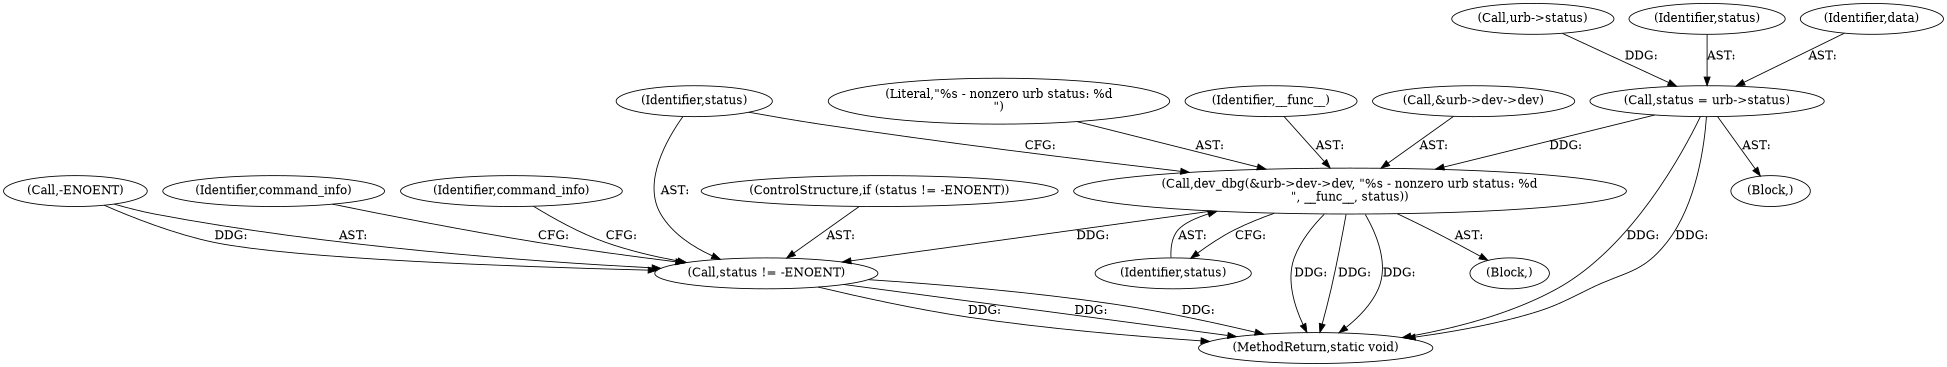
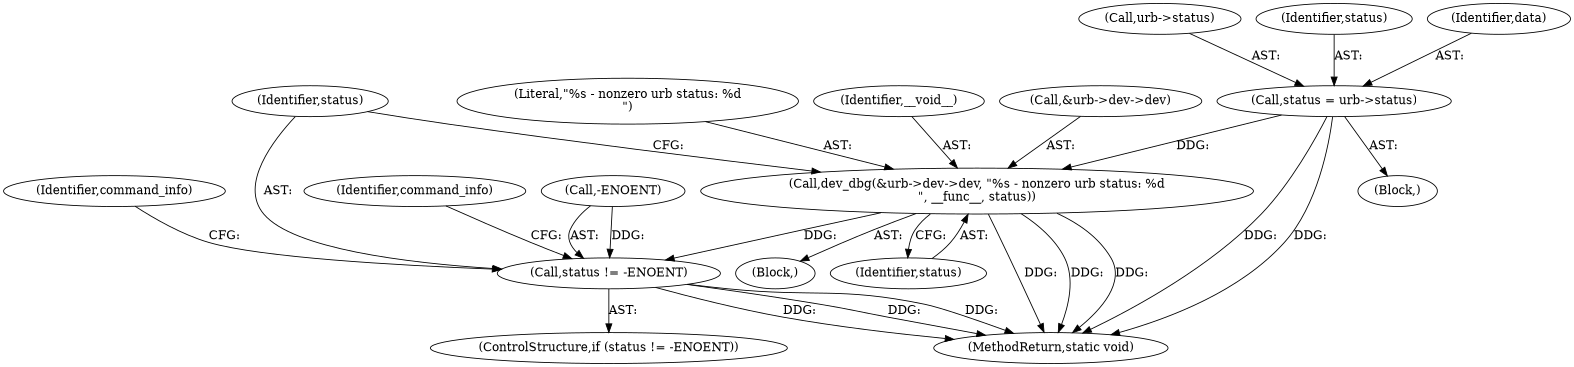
edge "(Call,urb->status)" -> "(Call,status = urb->status)": label "DDG: " -> "AST: "
node "(Identifier,__func__)": label "(Identifier,__func__)" -> "(Identifier,__void__)"
edge "(ControlStructure,if (status != -ENOENT))" -> "(Call,status != -ENOENT)": reversed
